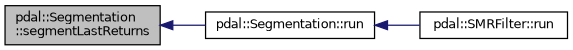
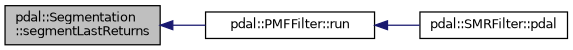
node "pdal::Segmentation::run": label "pdal::Segmentation::run" -> "pdal::PMFFilter::run"
node "pdal::SMRFilter::run": label "pdal::SMRFilter::run" -> "pdal::SMRFilter::pdal"
